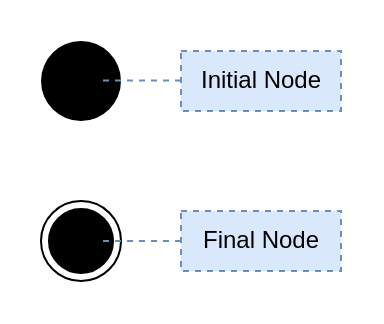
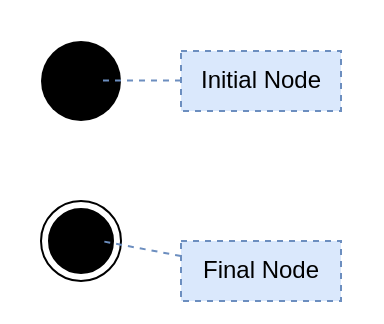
node "Final Node": moved (261, 241) -> (261, 271)
